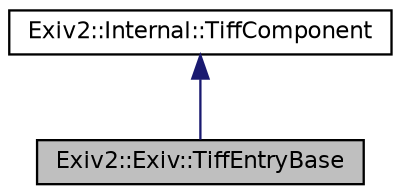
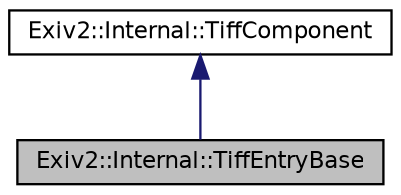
node "Exiv2::Exiv::TiffEntryBase": label "Exiv2::Exiv::TiffEntryBase" -> "Exiv2::Internal::TiffEntryBase"
